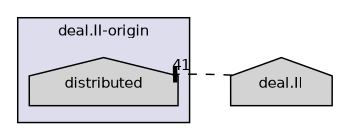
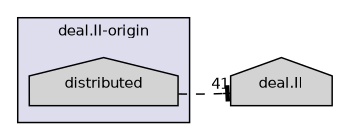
edge "deal.II" -> "distributed": reversed
